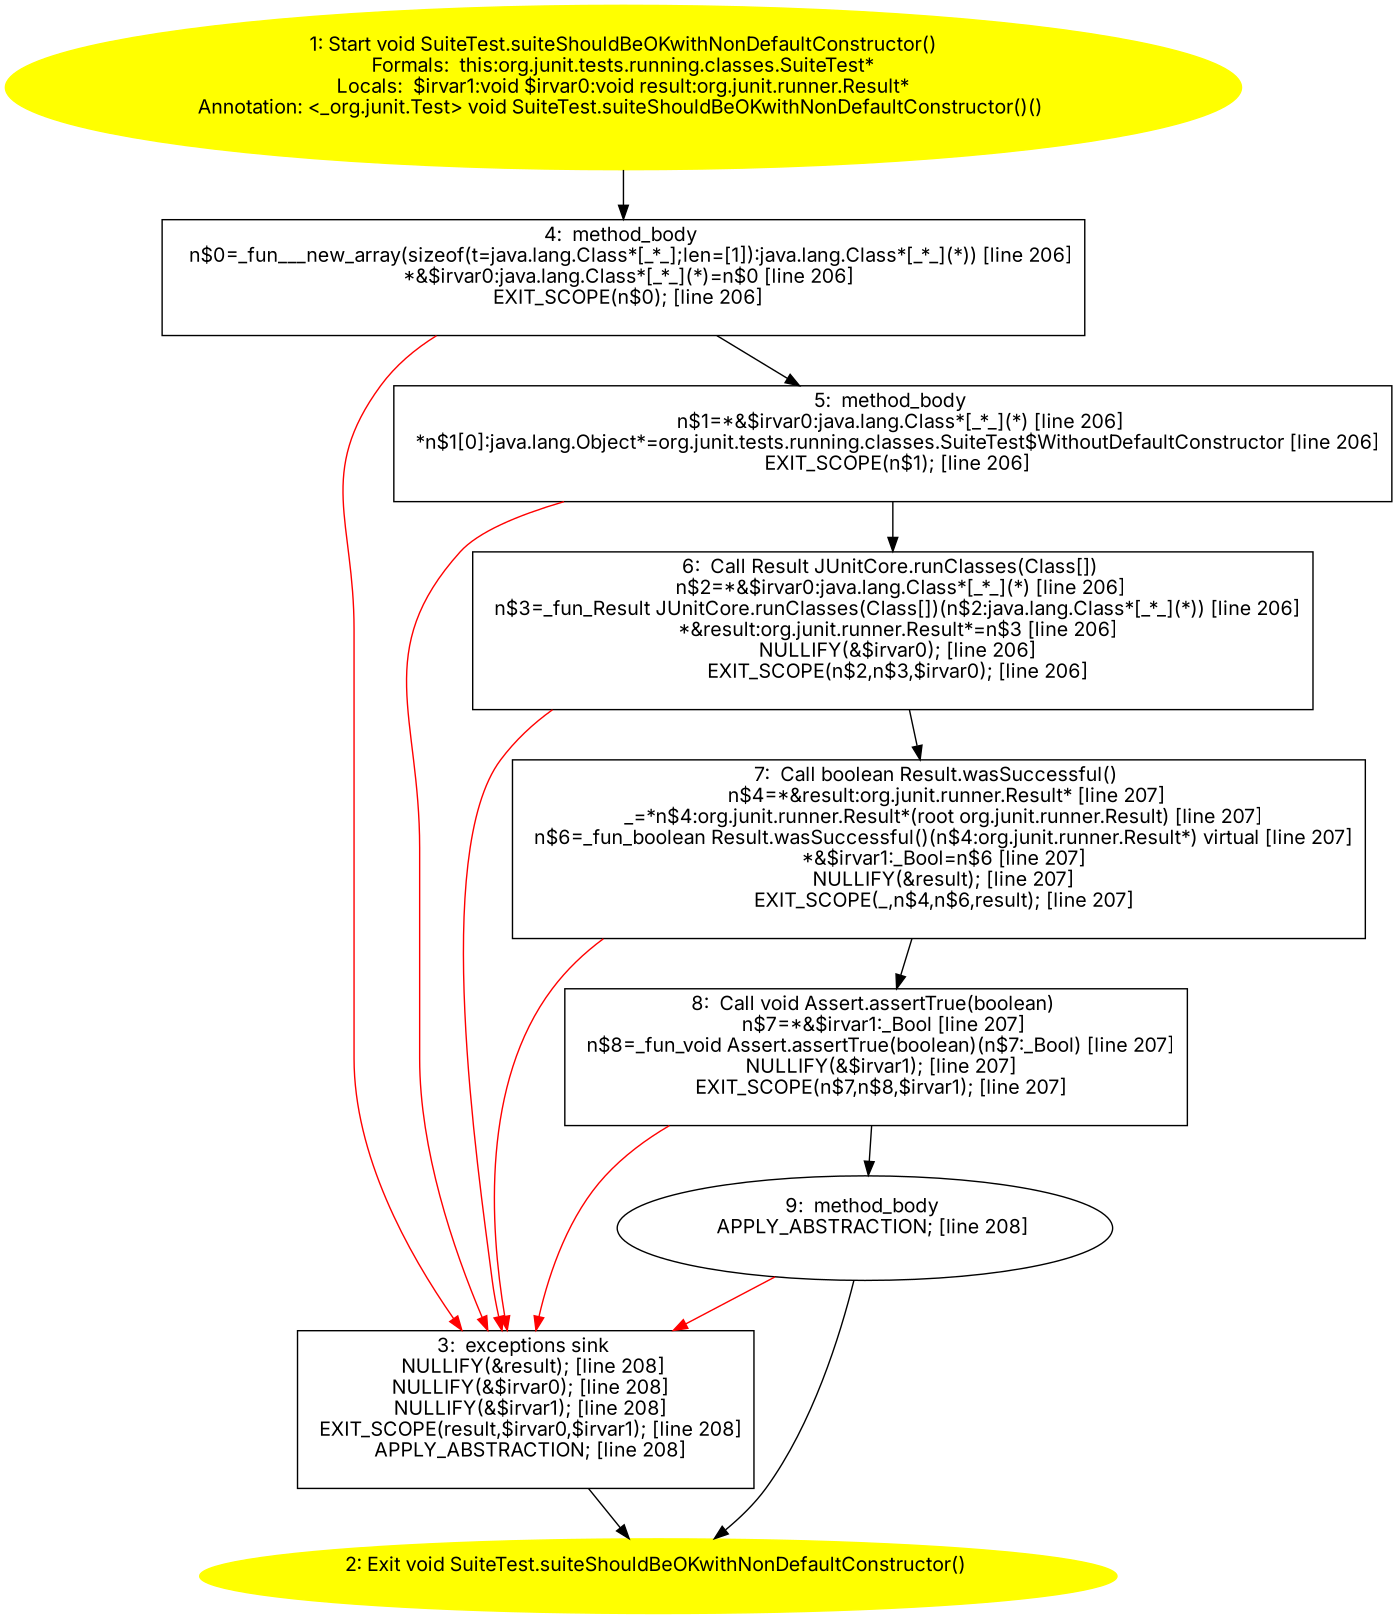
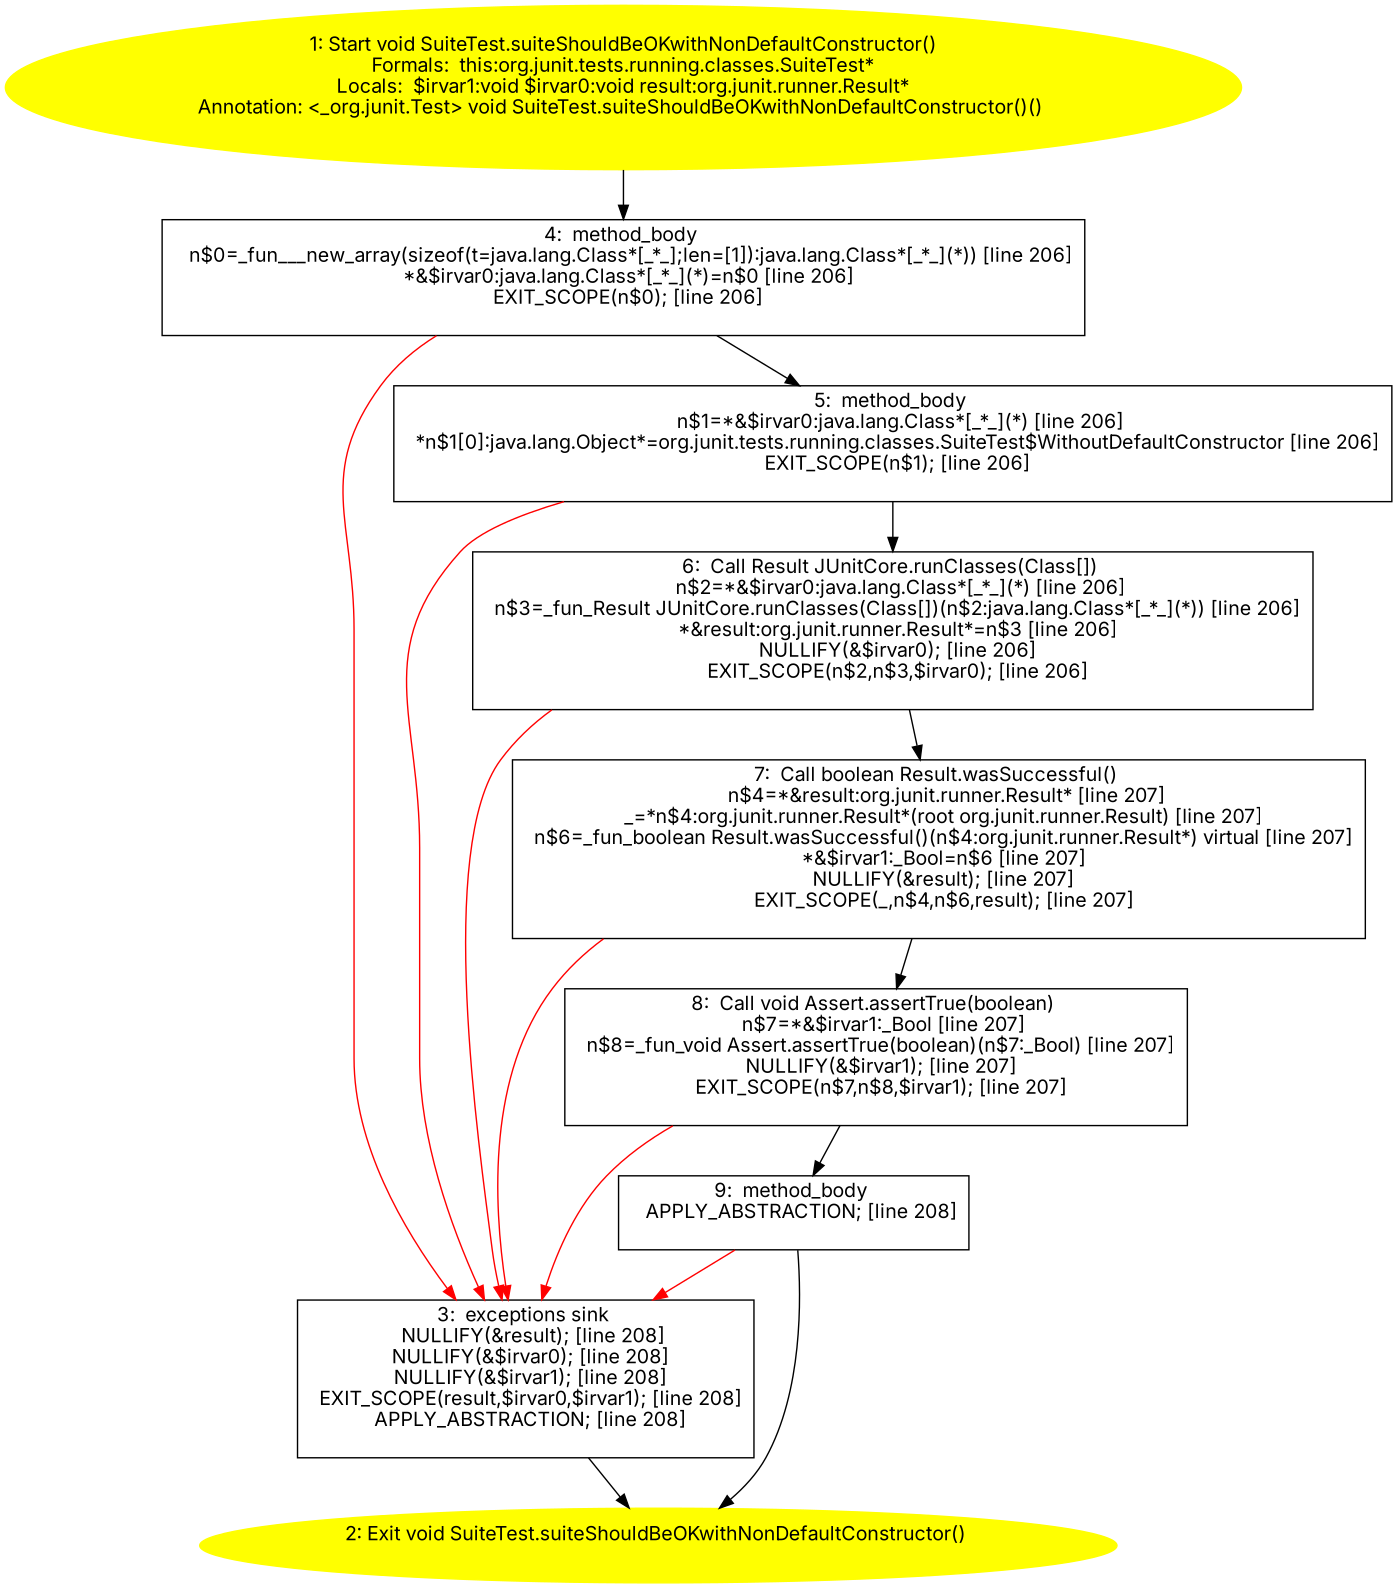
node "9:  method_body APPLY_ABSTRACTION; [line 208]": shape ellipse -> box
